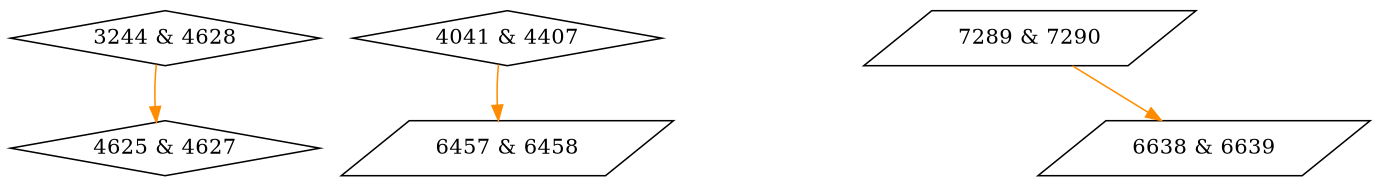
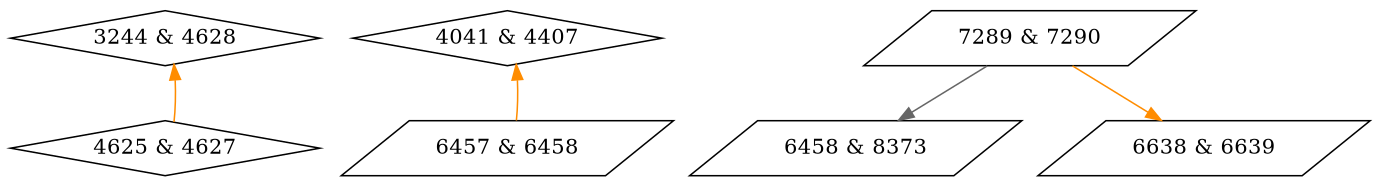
edge "3244 & 4628" -> "4625 & 4627": reversed
edge "4041 & 4407" -> "6457 & 6458": reversed
node "6458 & 8373": added
